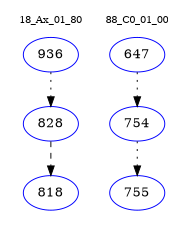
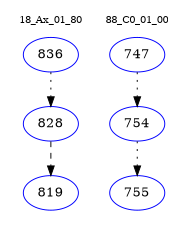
node "936": label "936" -> "836"
node "647": label "647" -> "747"
node "818": label "818" -> "819"
